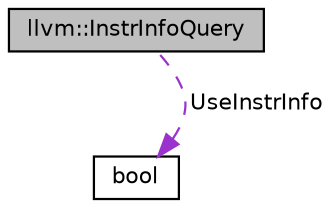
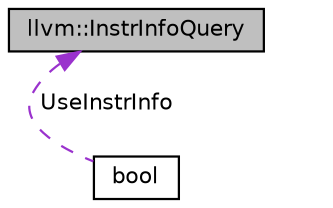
edge "llvm::InstrInfoQuery" -> "bool": reversed
